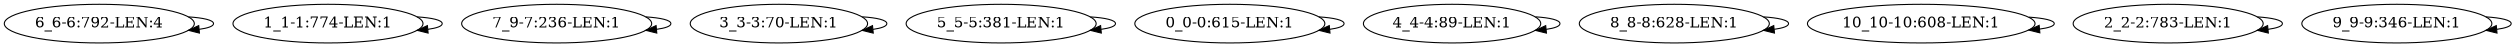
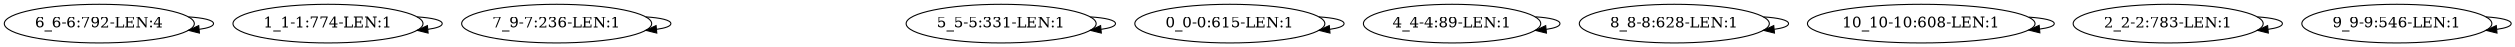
node "3_3-3:70-LEN:1": removed
node "5_5-5:381-LEN:1": label "5_5-5:381-LEN:1" -> "5_5-5:331-LEN:1"
node "9_9-9:346-LEN:1": label "9_9-9:346-LEN:1" -> "9_9-9:546-LEN:1"
